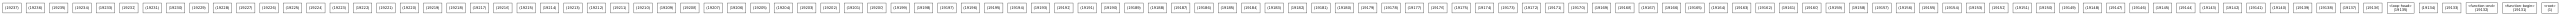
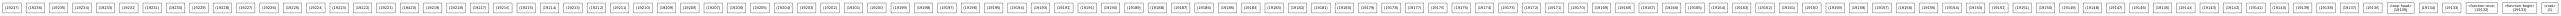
node "(19220)": label "(19220)" -> "(19420)"
